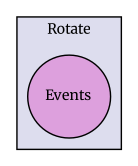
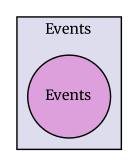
cluster "Rotate": label "Rotate" -> "Events"
